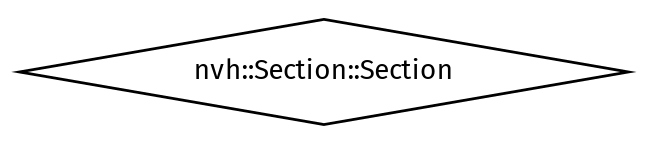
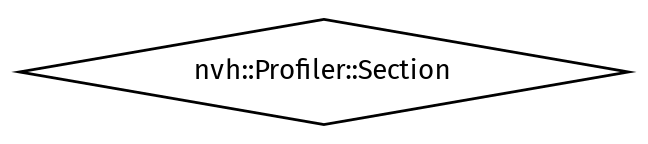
node "nvh::Section::Section": label "nvh::Section::Section" -> "nvh::Profiler::Section"
